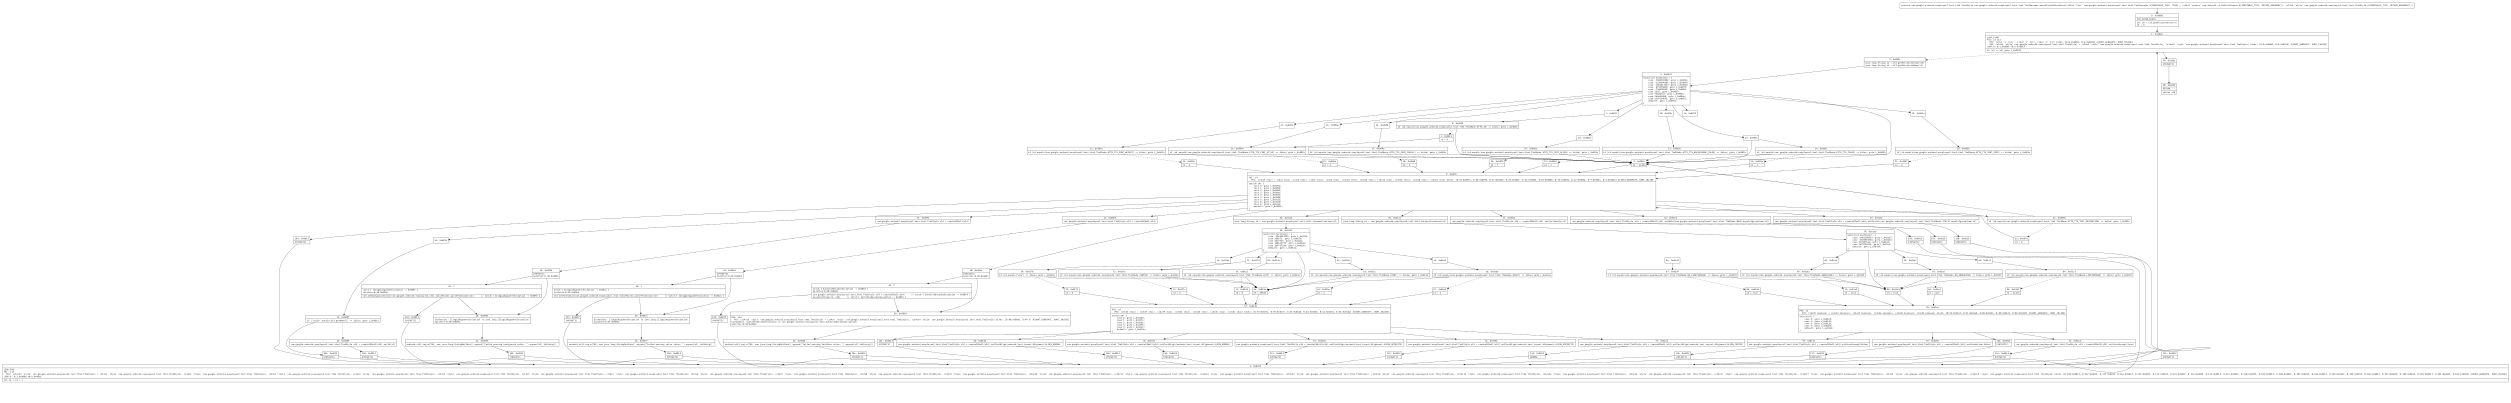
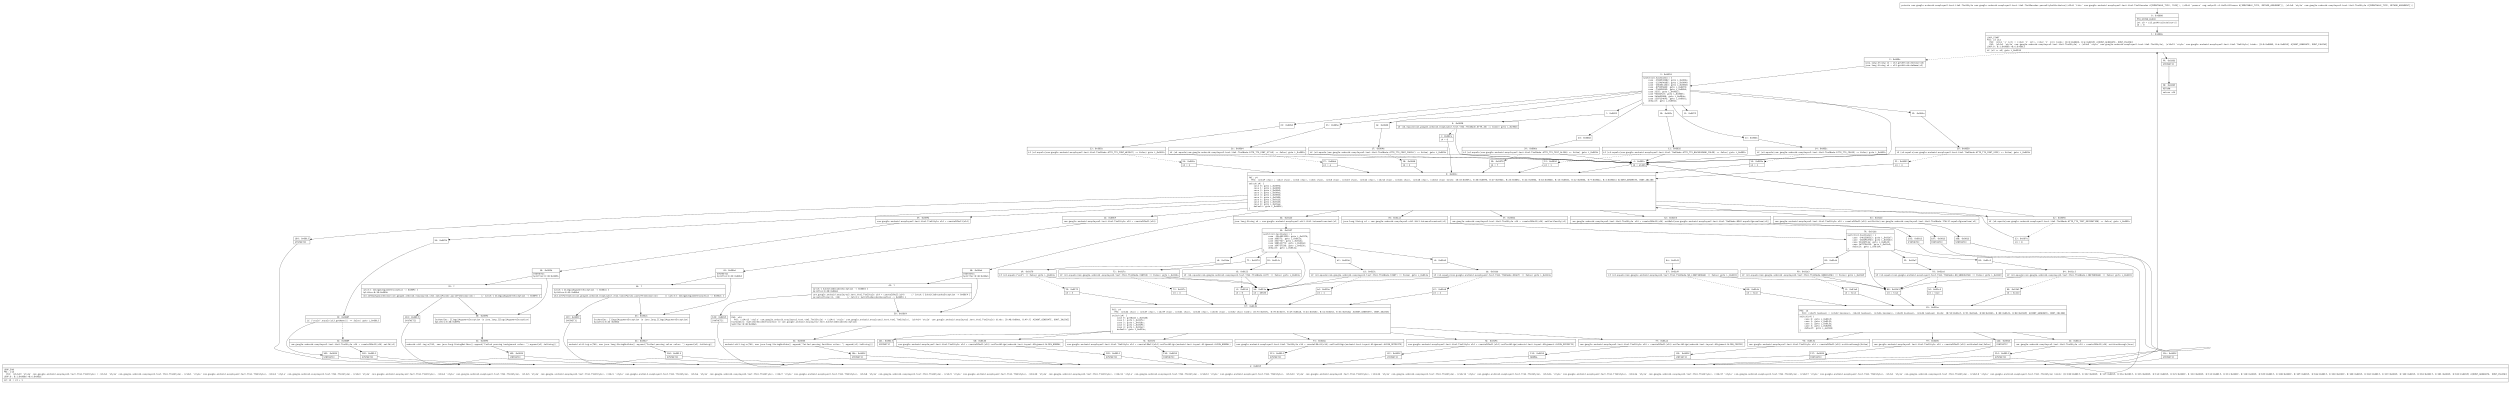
edge "9: 0x002a" -> "26: 0x0064": now "9: 0x002a" -> "5: 0x001c"
edge "13: 0x0036" -> "4: 0x001b": now "20: 0x0050" -> "4: 0x001b"
node "57: 0x013b": text "case 0: goto L_0x0140;" -> "case 0: getName L_0x0140;"
